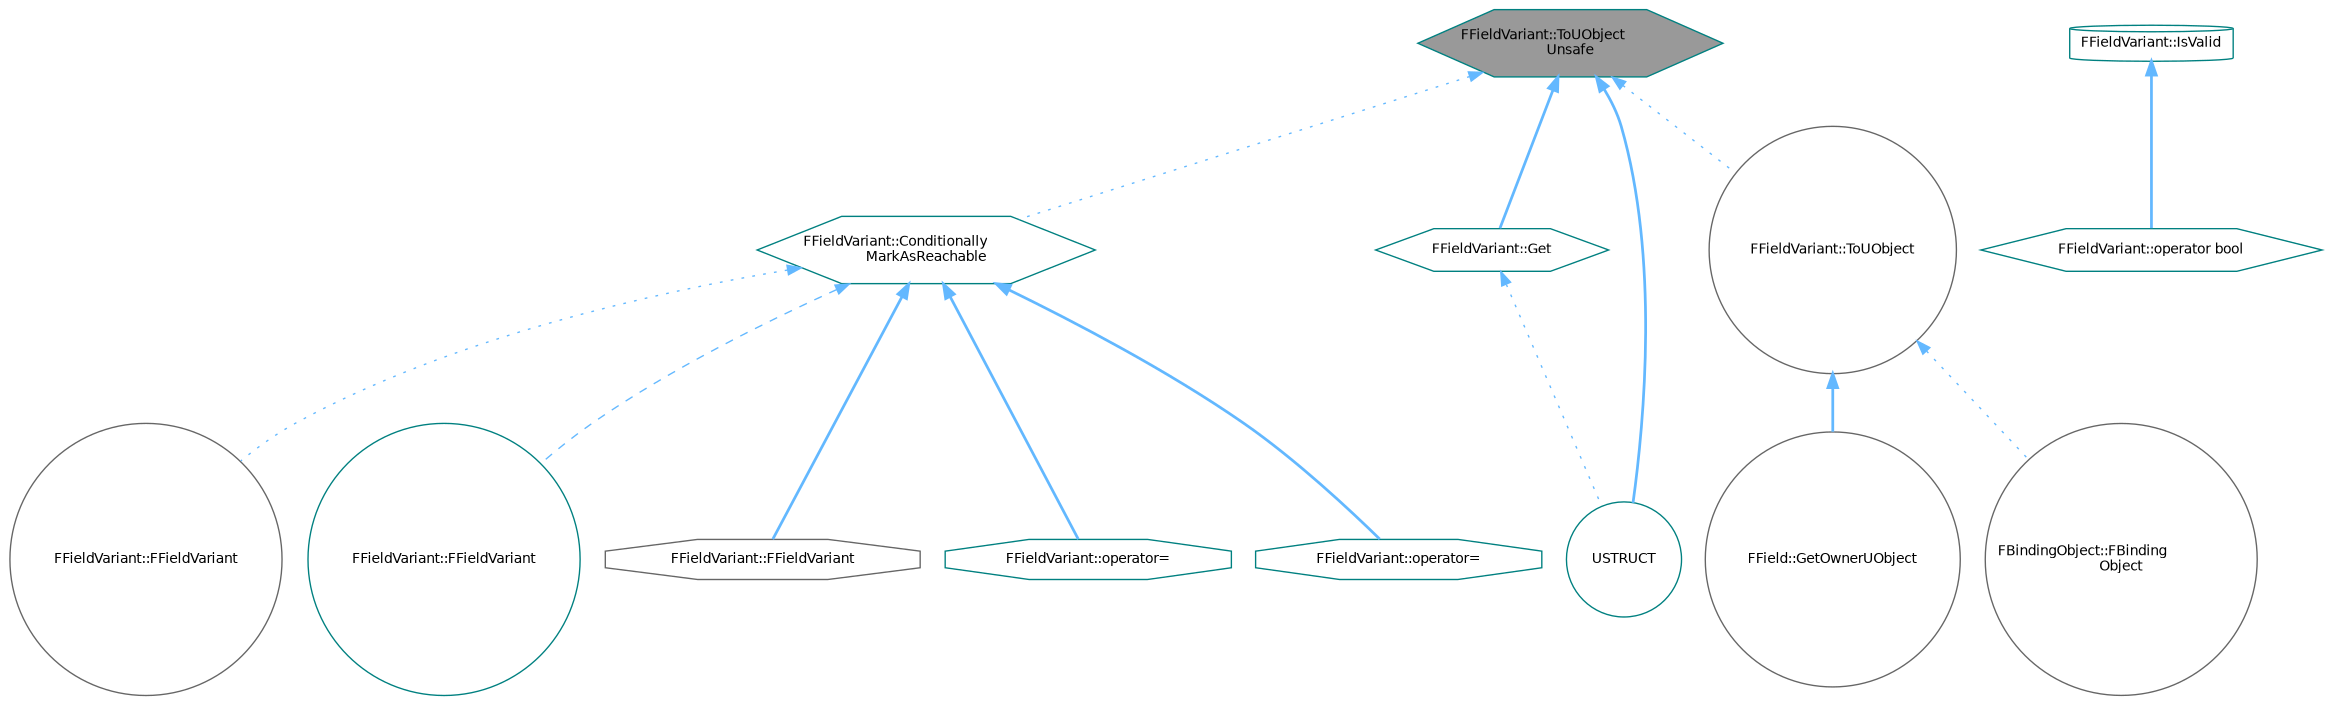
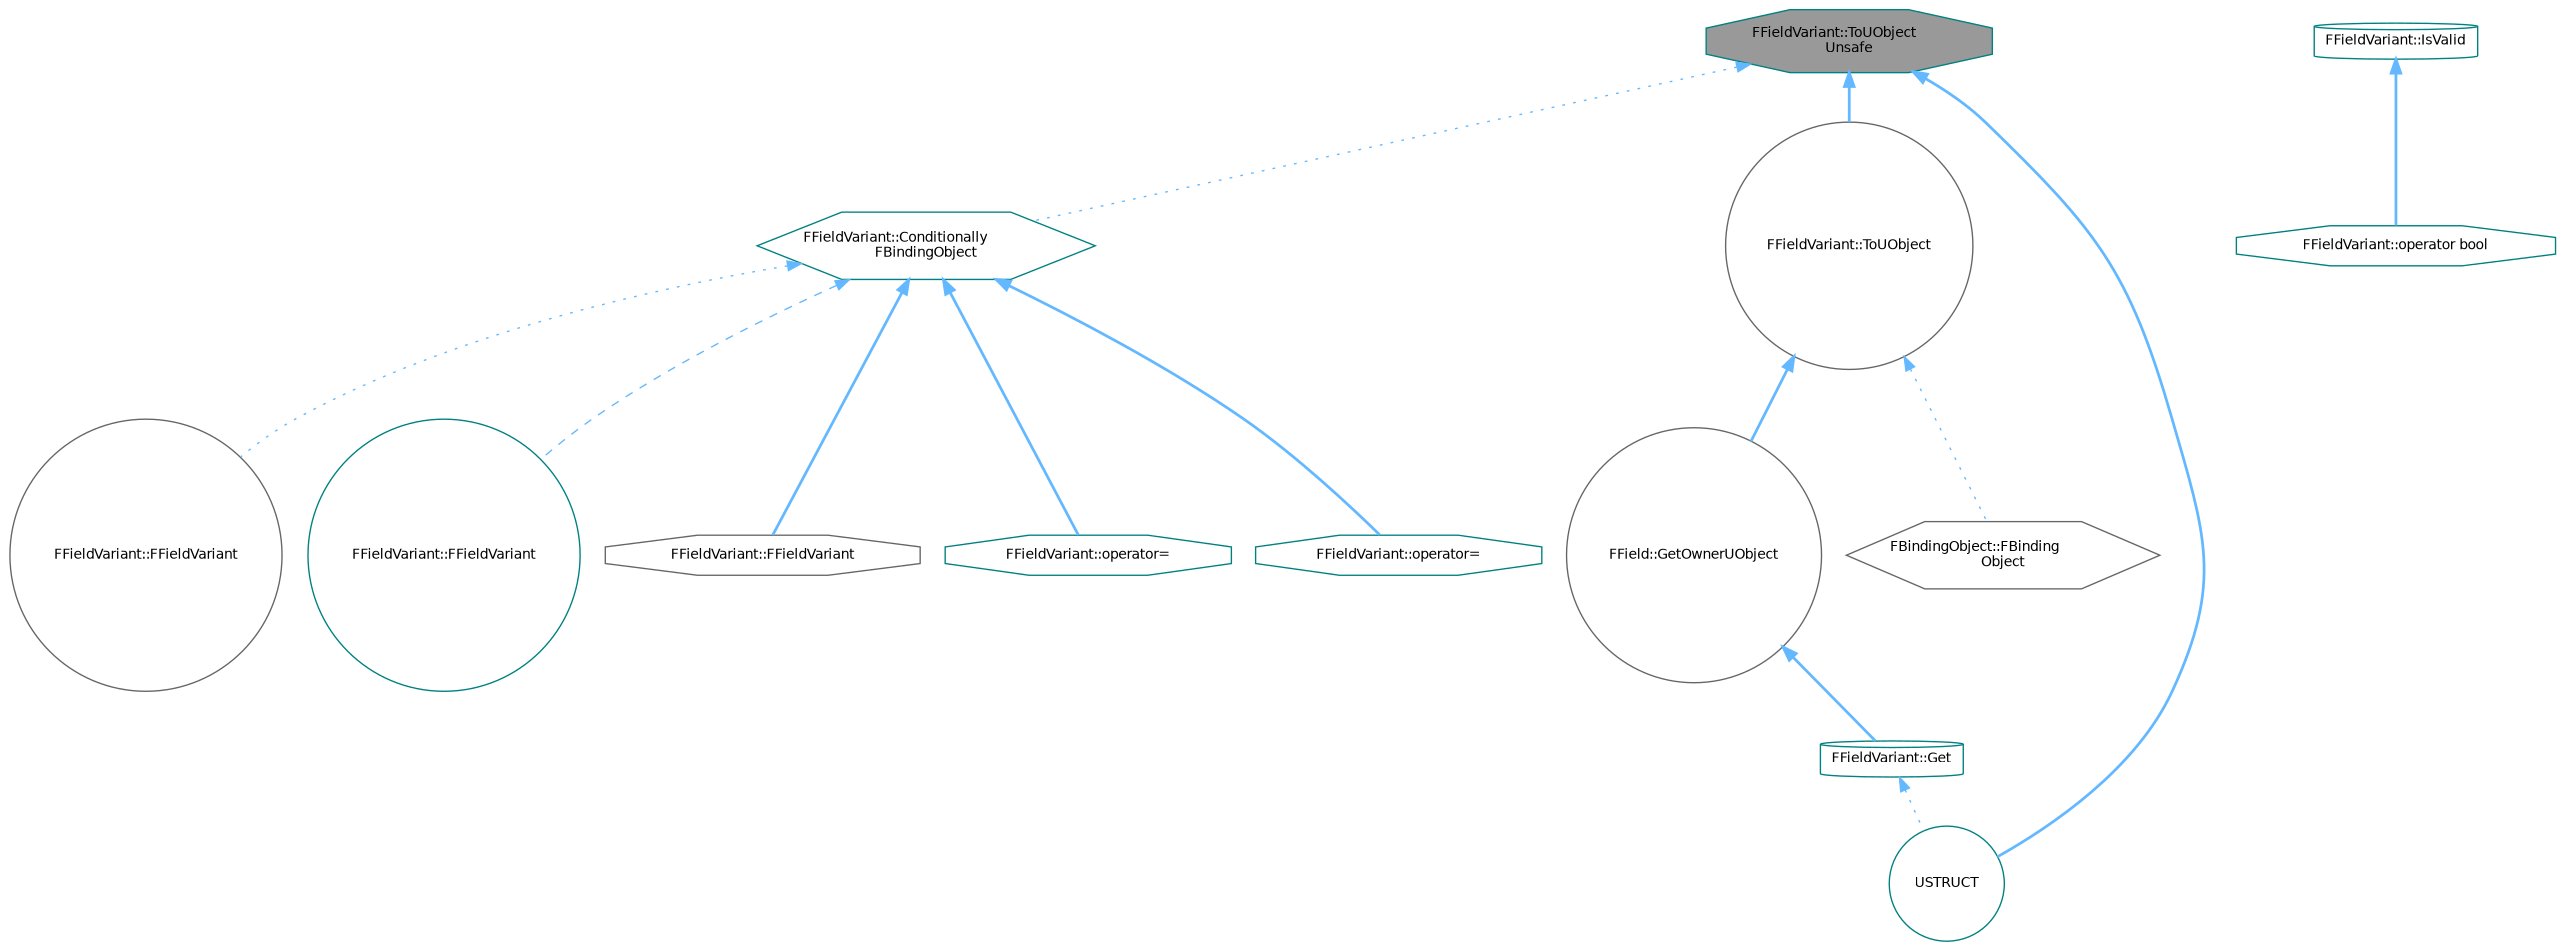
node "FFieldVariant::ToUObject Unsafe": shape hexagon -> octagon
edge "FFieldVariant::ToUObject" -> "FFieldVariant::ToUObject Unsafe": style dotted -> bold
edge "FFieldVariant::Get" -> "FFieldVariant::ToUObject Unsafe": now "FFieldVariant::Get" -> "FField::GetOwnerUObject"
node "FFieldVariant::Conditionally MarkAsReachable": label "FFieldVariant::Conditionally MarkAsReachable" -> "FFieldVariant::Conditionally FBindingObject"
node "FFieldVariant::Get": shape hexagon -> cylinder
node "FFieldVariant::operator bool": shape hexagon -> octagon
node "FBindingObject::FBinding Object": shape circle -> hexagon
